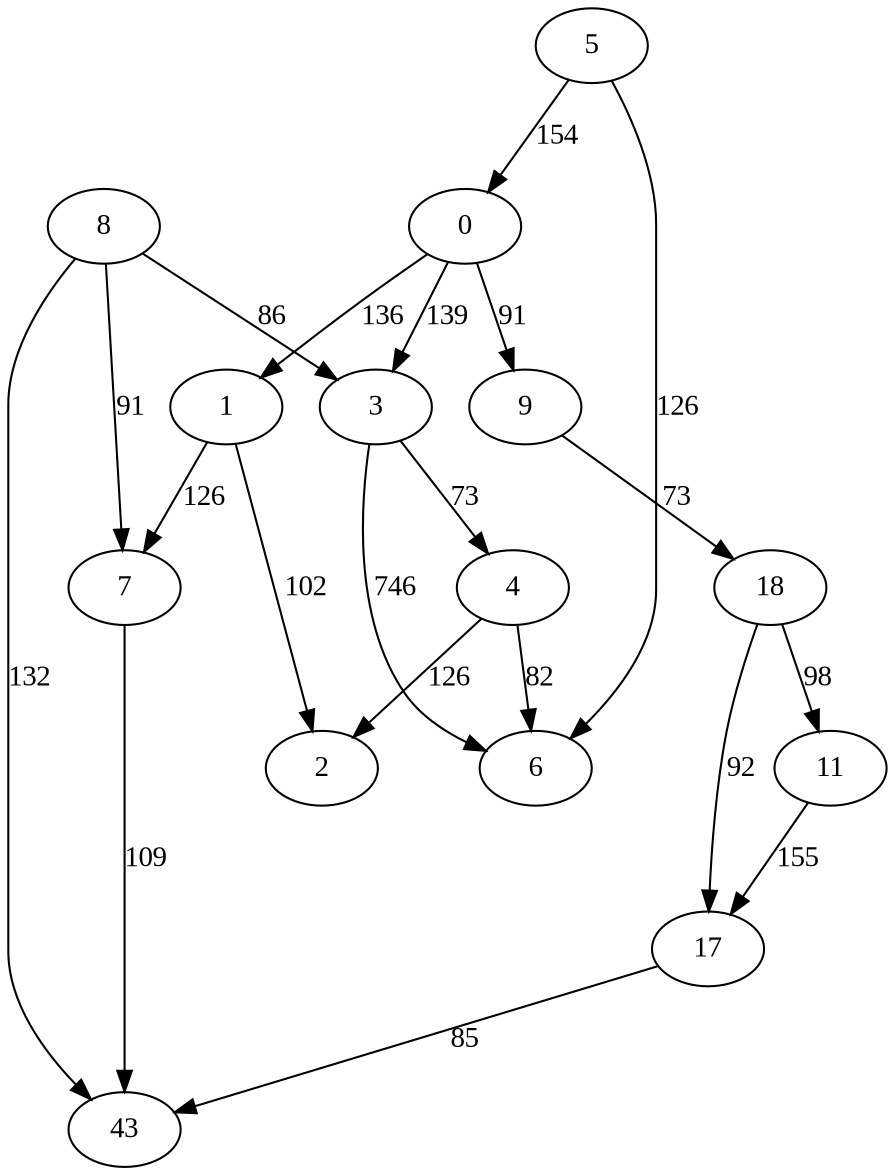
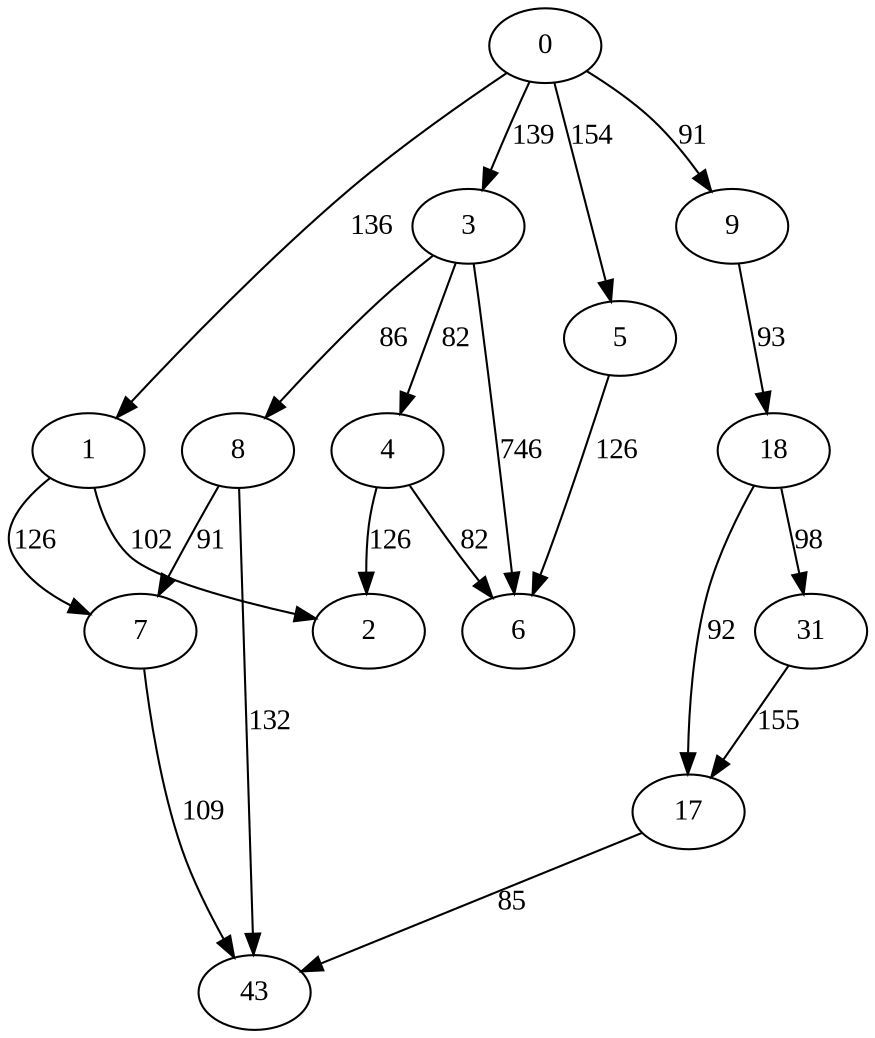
edge "5" -> "0": reversed
edge "8" -> "3": reversed
edge "3" -> "4": label "73" -> "82"
edge "9" -> "18": label "73" -> "93"
node "11": label "11" -> "31"
